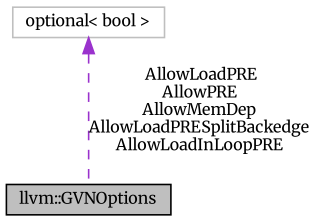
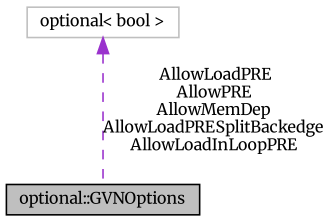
node "llvm::GVNOptions": label "llvm::GVNOptions" -> "optional::GVNOptions"
